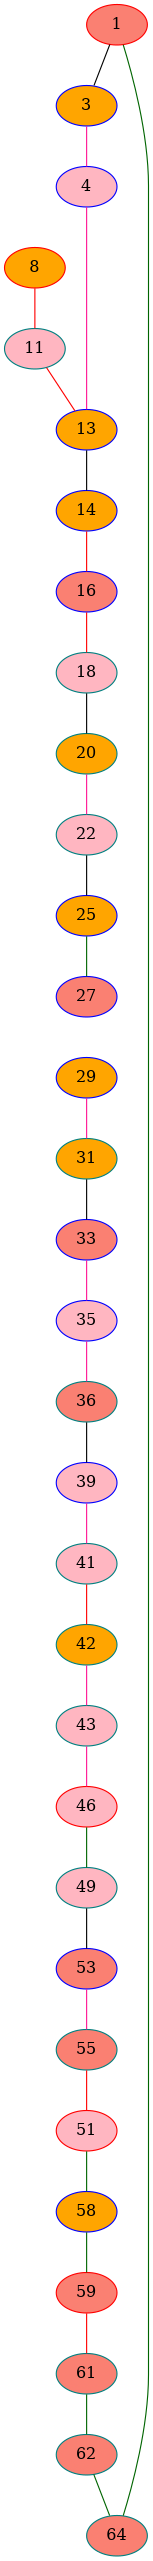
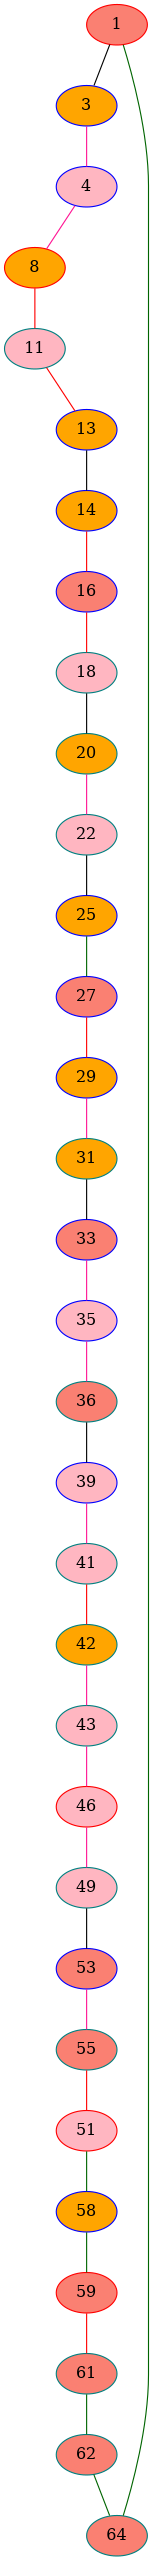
edge "4" -- "13": now "4" -- "8"
edge "27" -- "29": added
edge "46" -- "49": color darkgreen -> deeppink
